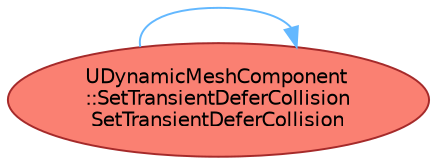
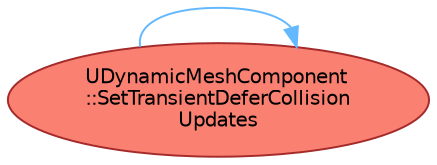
node "UDynamicMeshComponent ::SetTransientDeferCollision SetTransientDeferCollision": label "UDynamicMeshComponent ::SetTransientDeferCollision SetTransientDeferCollision" -> "UDynamicMeshComponent ::SetTransientDeferCollision Updates"
